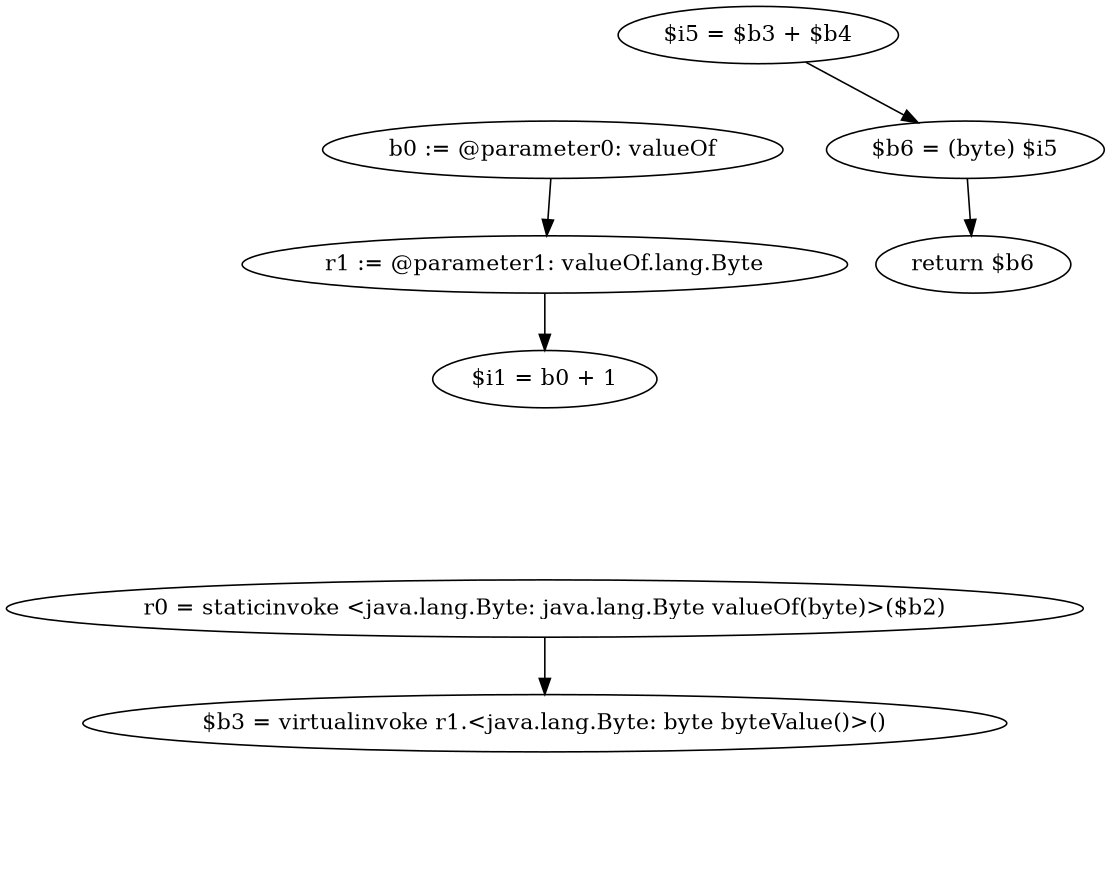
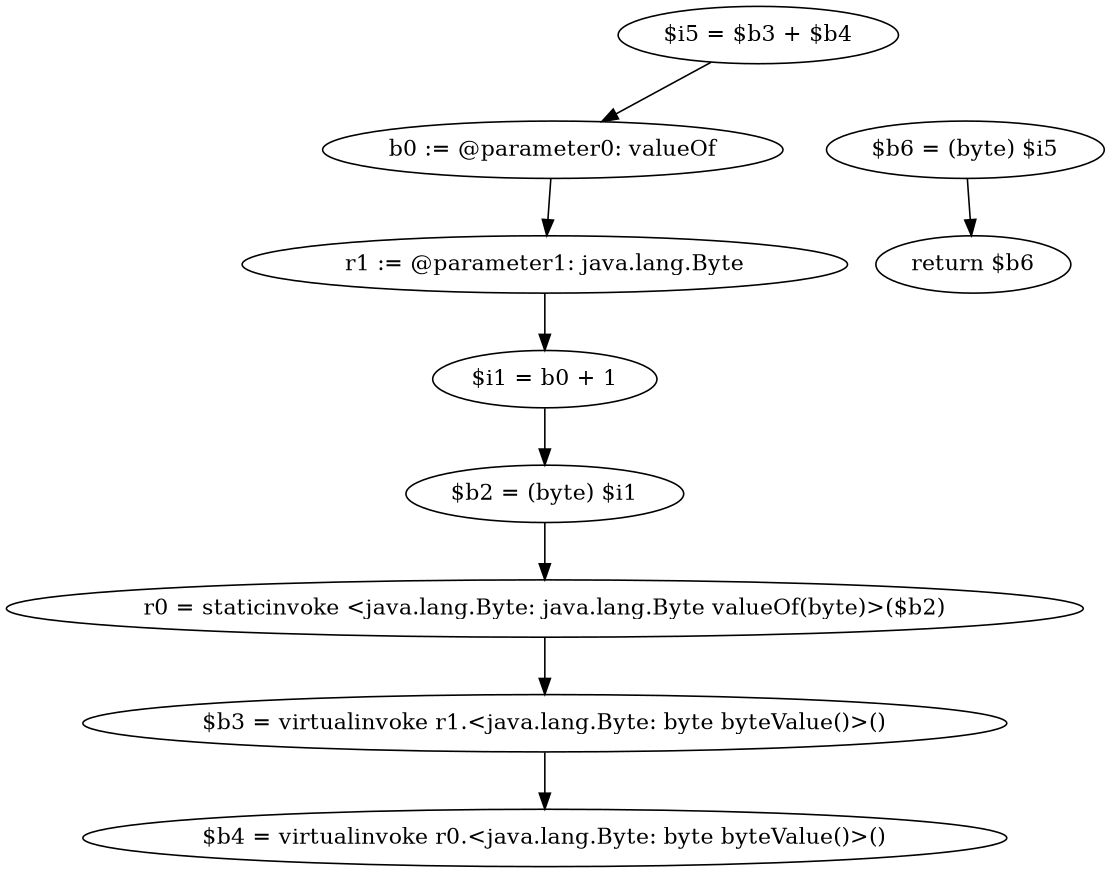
edge "$i5 = $b3 + $b4" -> "$b6 = (byte) $i5": now "$i5 = $b3 + $b4" -> "b0 := @parameter0: valueOf"
node "r1 := @parameter1: valueOf.lang.Byte": label "r1 := @parameter1: valueOf.lang.Byte" -> "r1 := @parameter1: java.lang.Byte"
node "$b2 = (byte) $i1": added
node "$b4 = virtualinvoke r0.<java.lang.Byte: byte byteValue()>()": added
